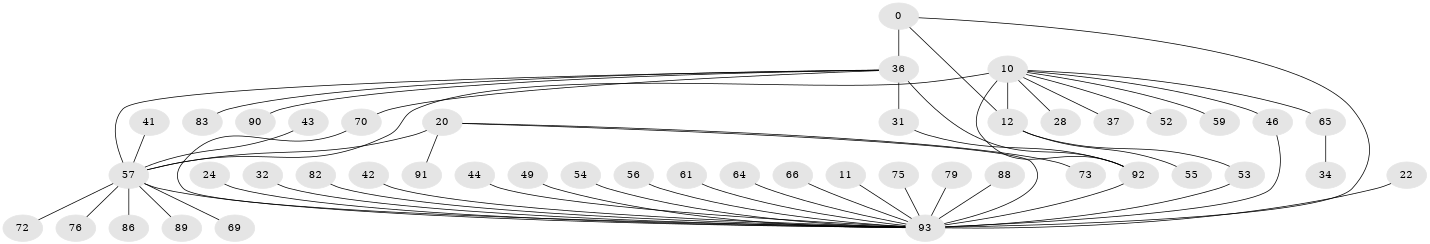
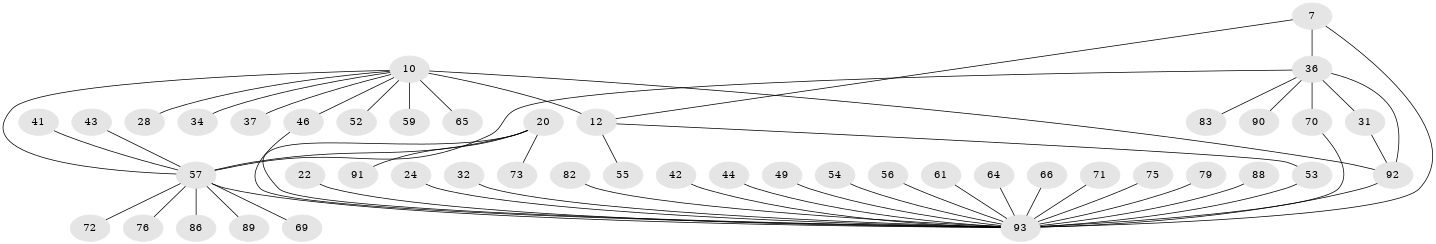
node "0": label "0" -> "7"
edge "65" -- "34": now "10" -- "34"
node "11": label "11" -> "71"
